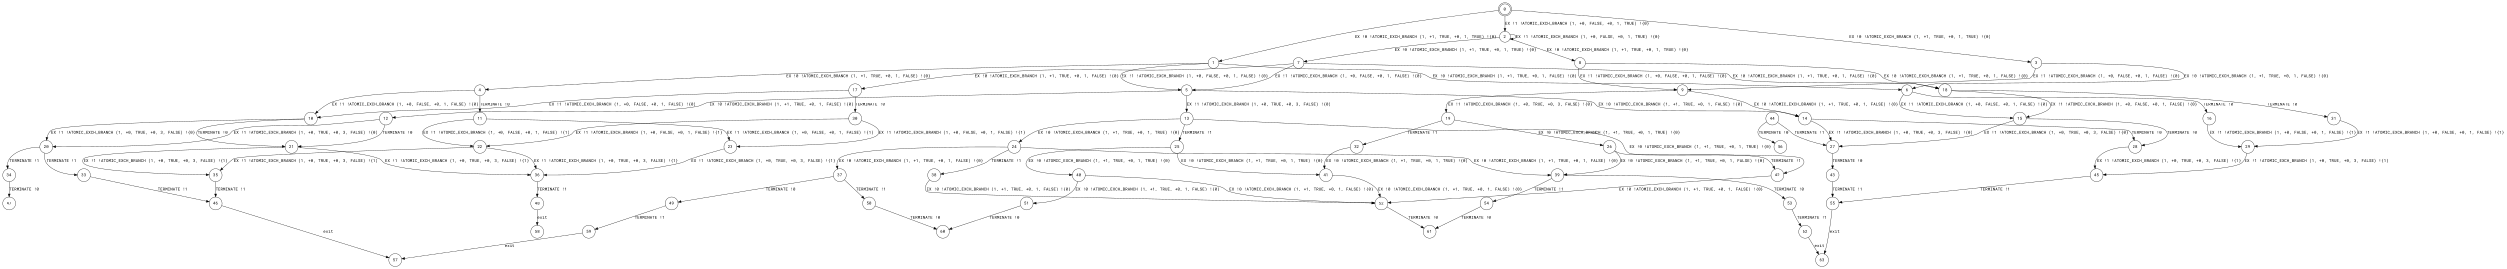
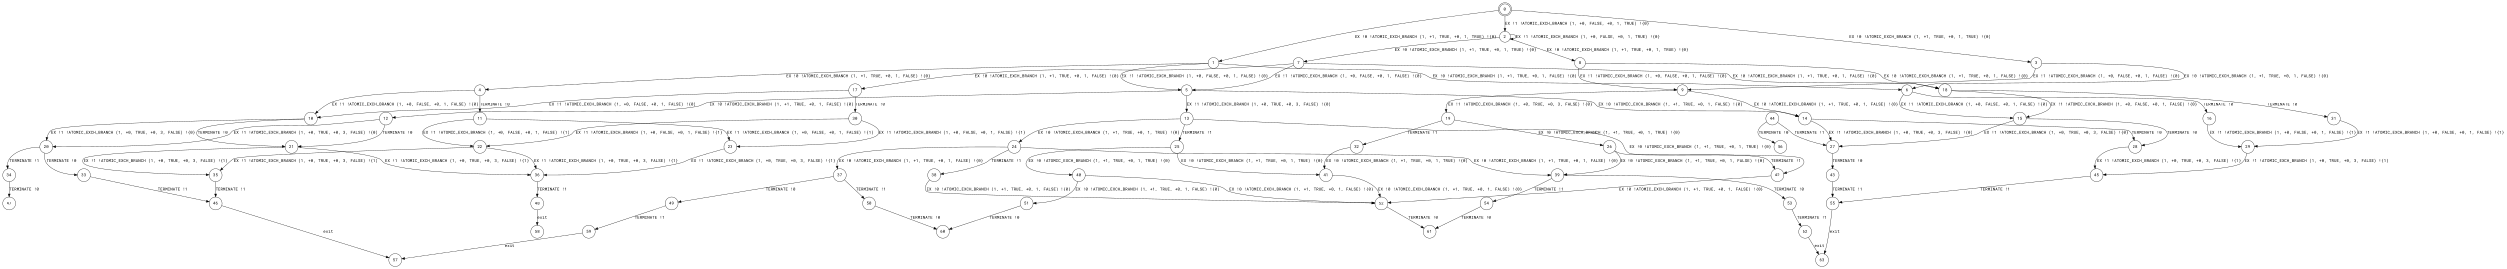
edge "20" -> "33": label "TERMINATE !1" -> "TERMINATE !0"
